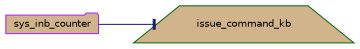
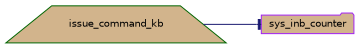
edge "sys_inb_counter" -> "issue_command_kb": reversed
